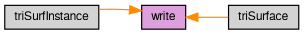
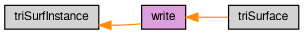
edge "triSurfInstance" -> "write": reversed
